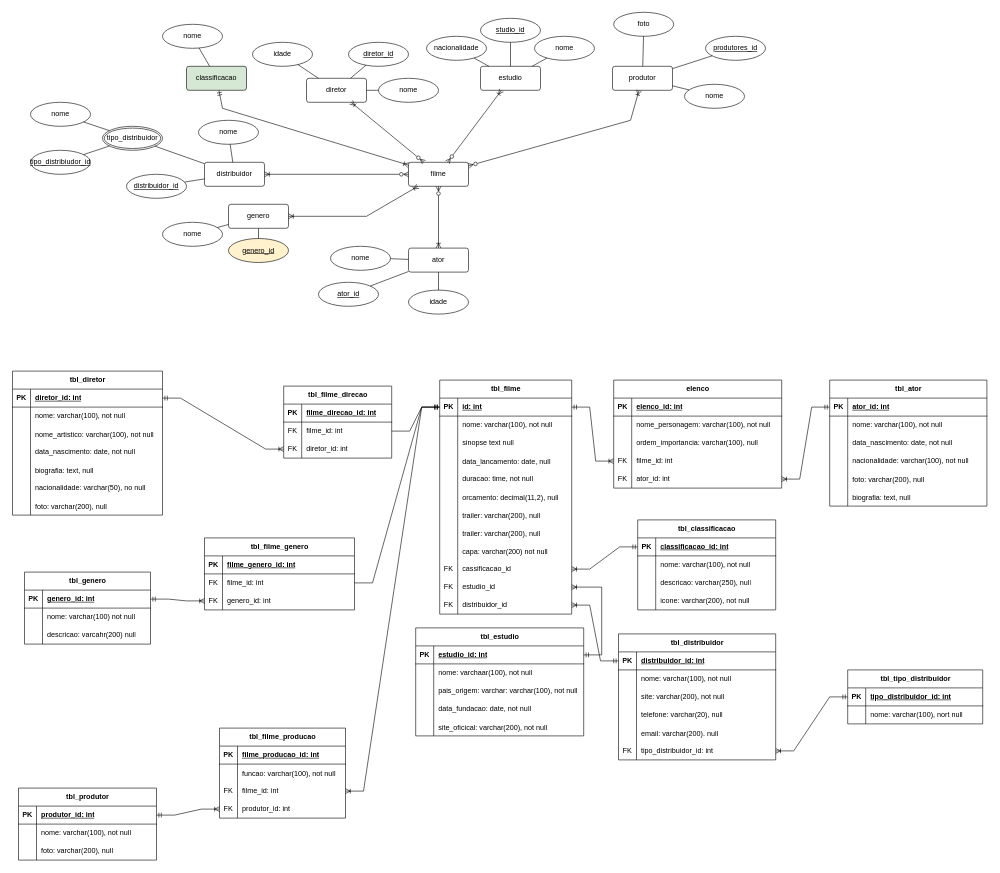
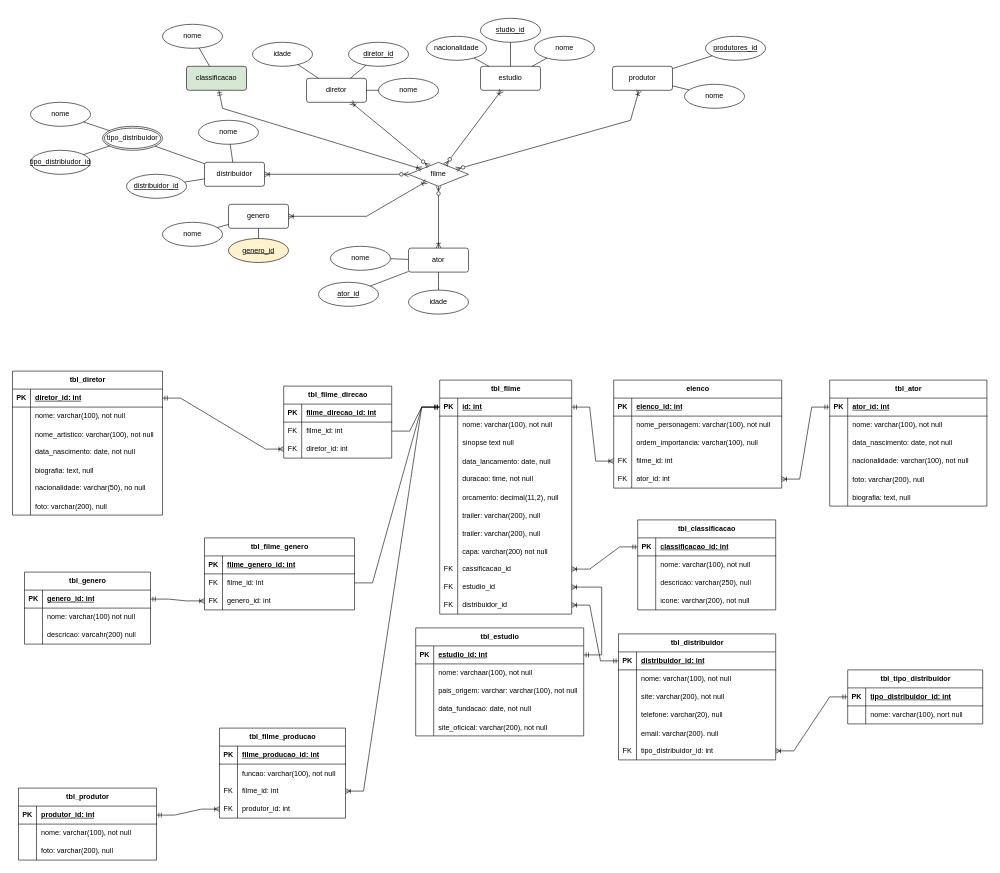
node "foto": removed
edge "foto" -- "produtor": removed
node "filme": shape rounded rectangle -> diamond
